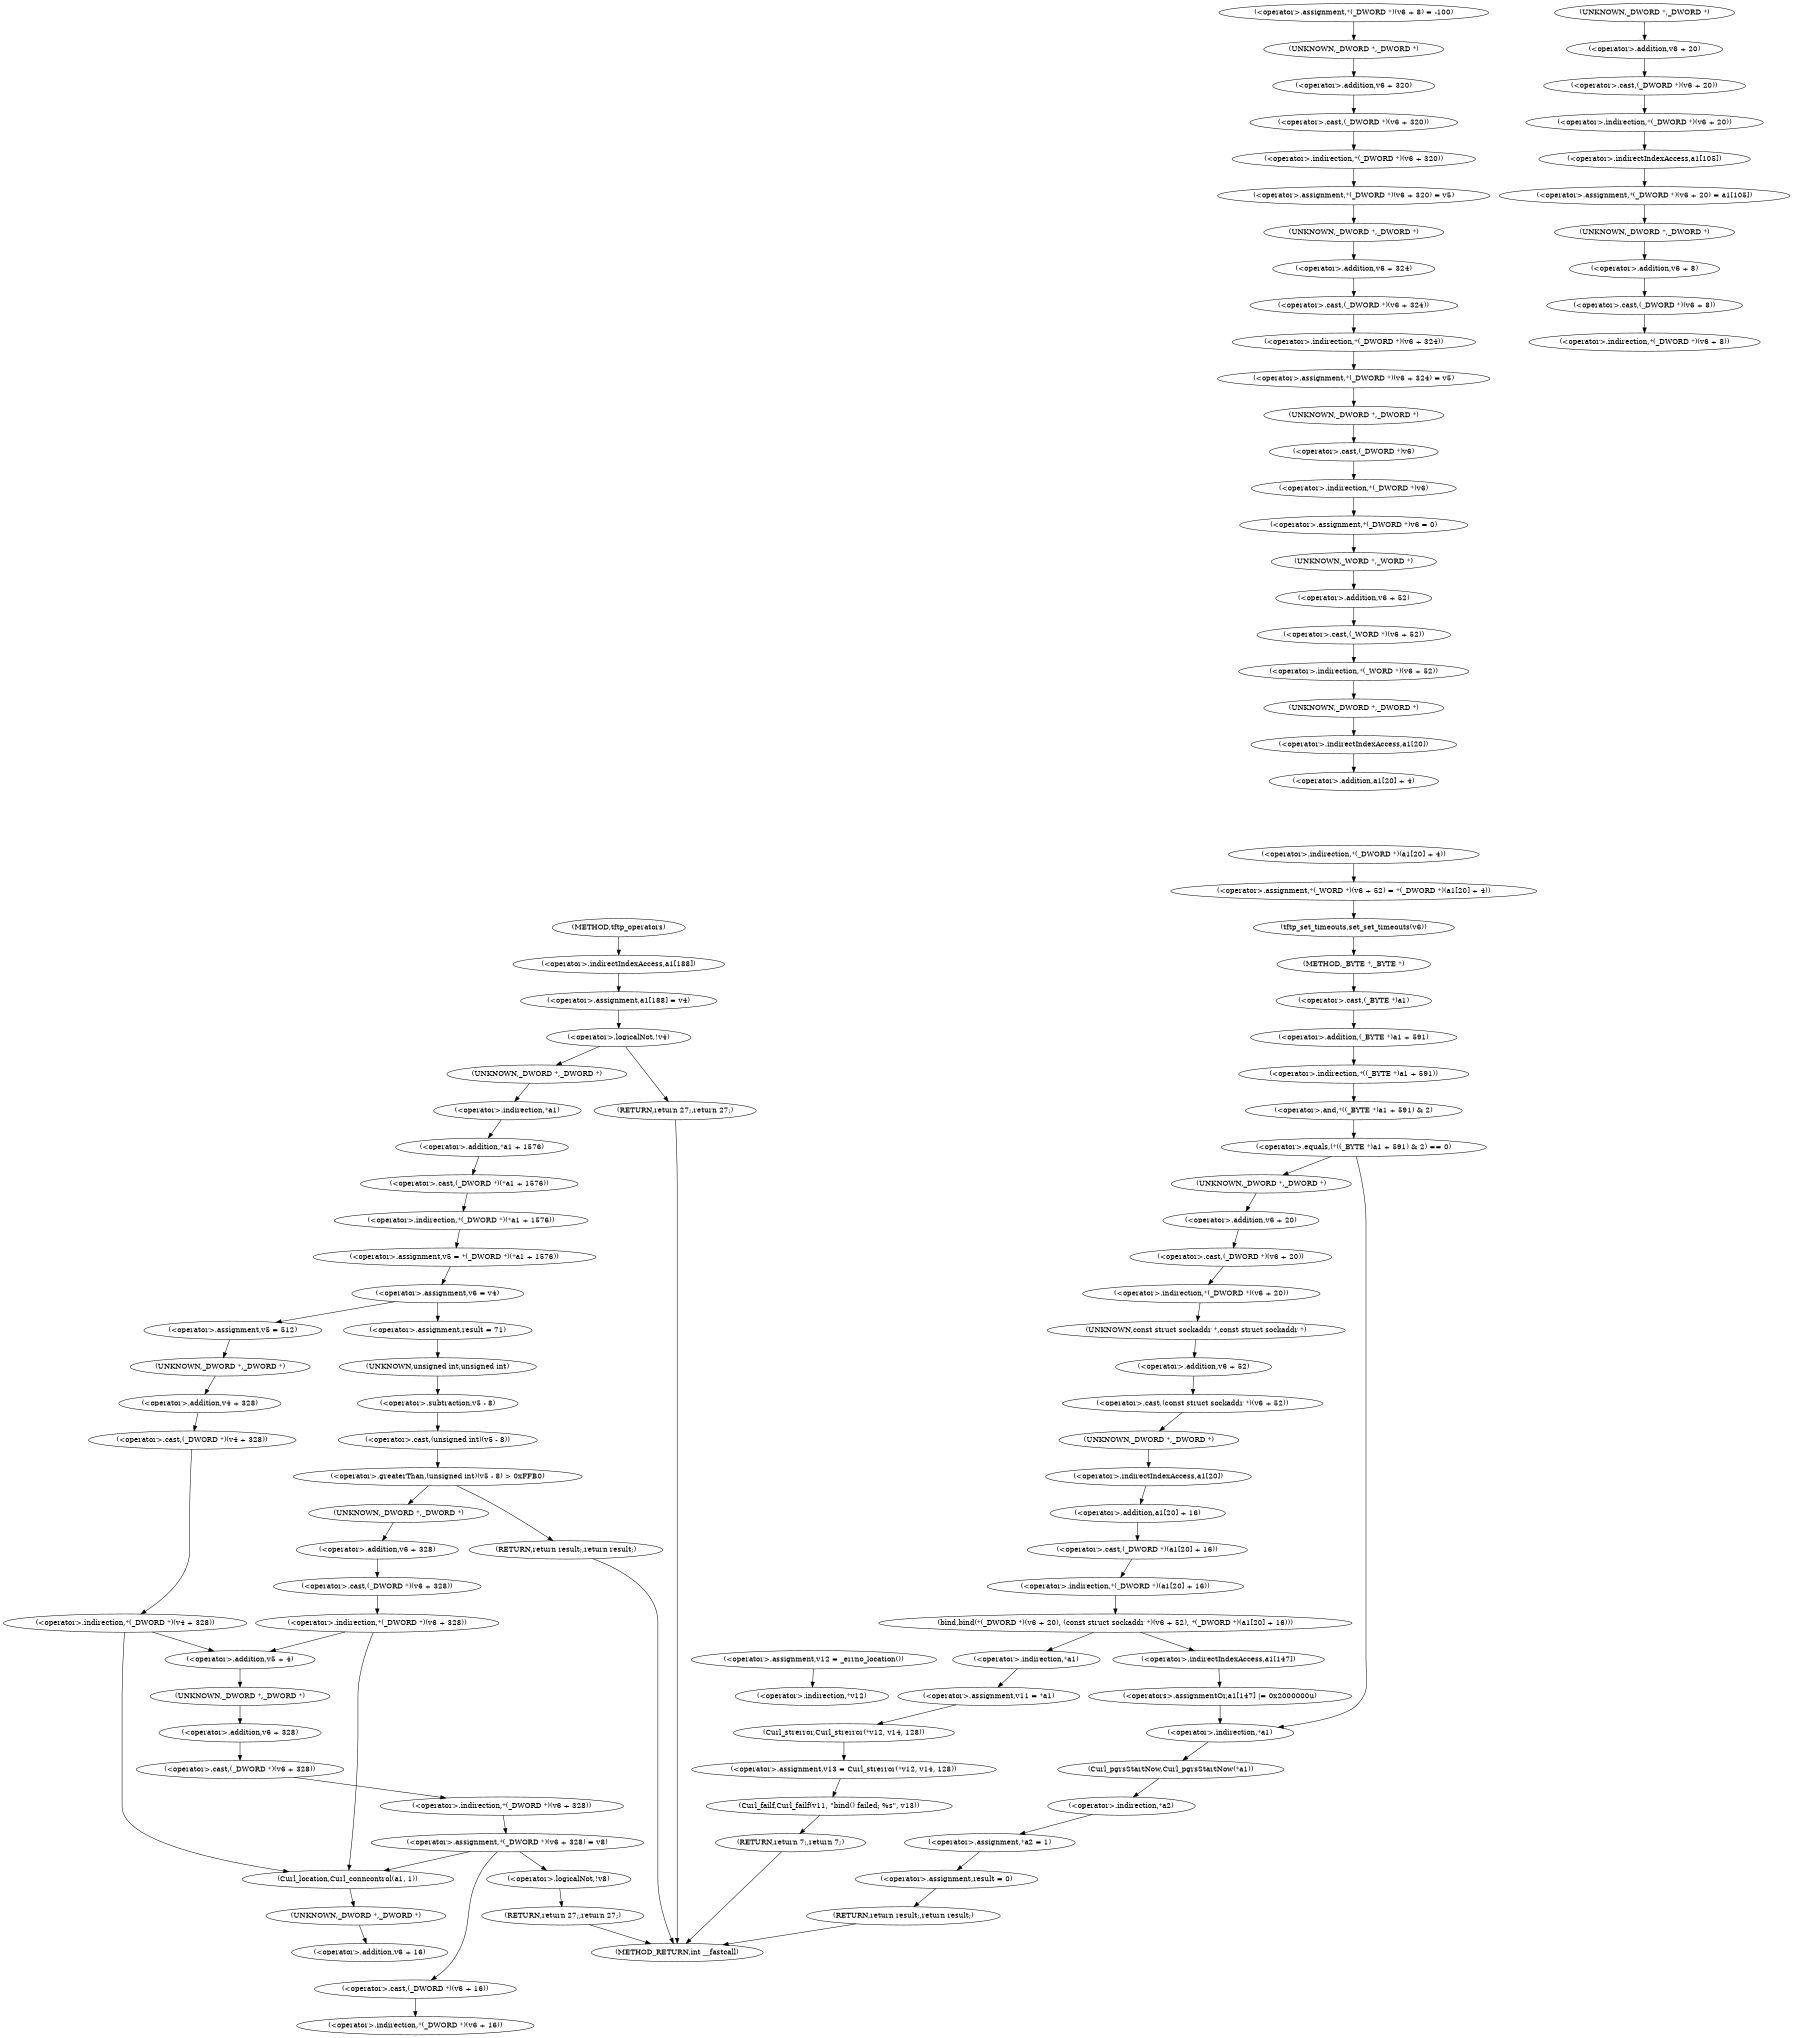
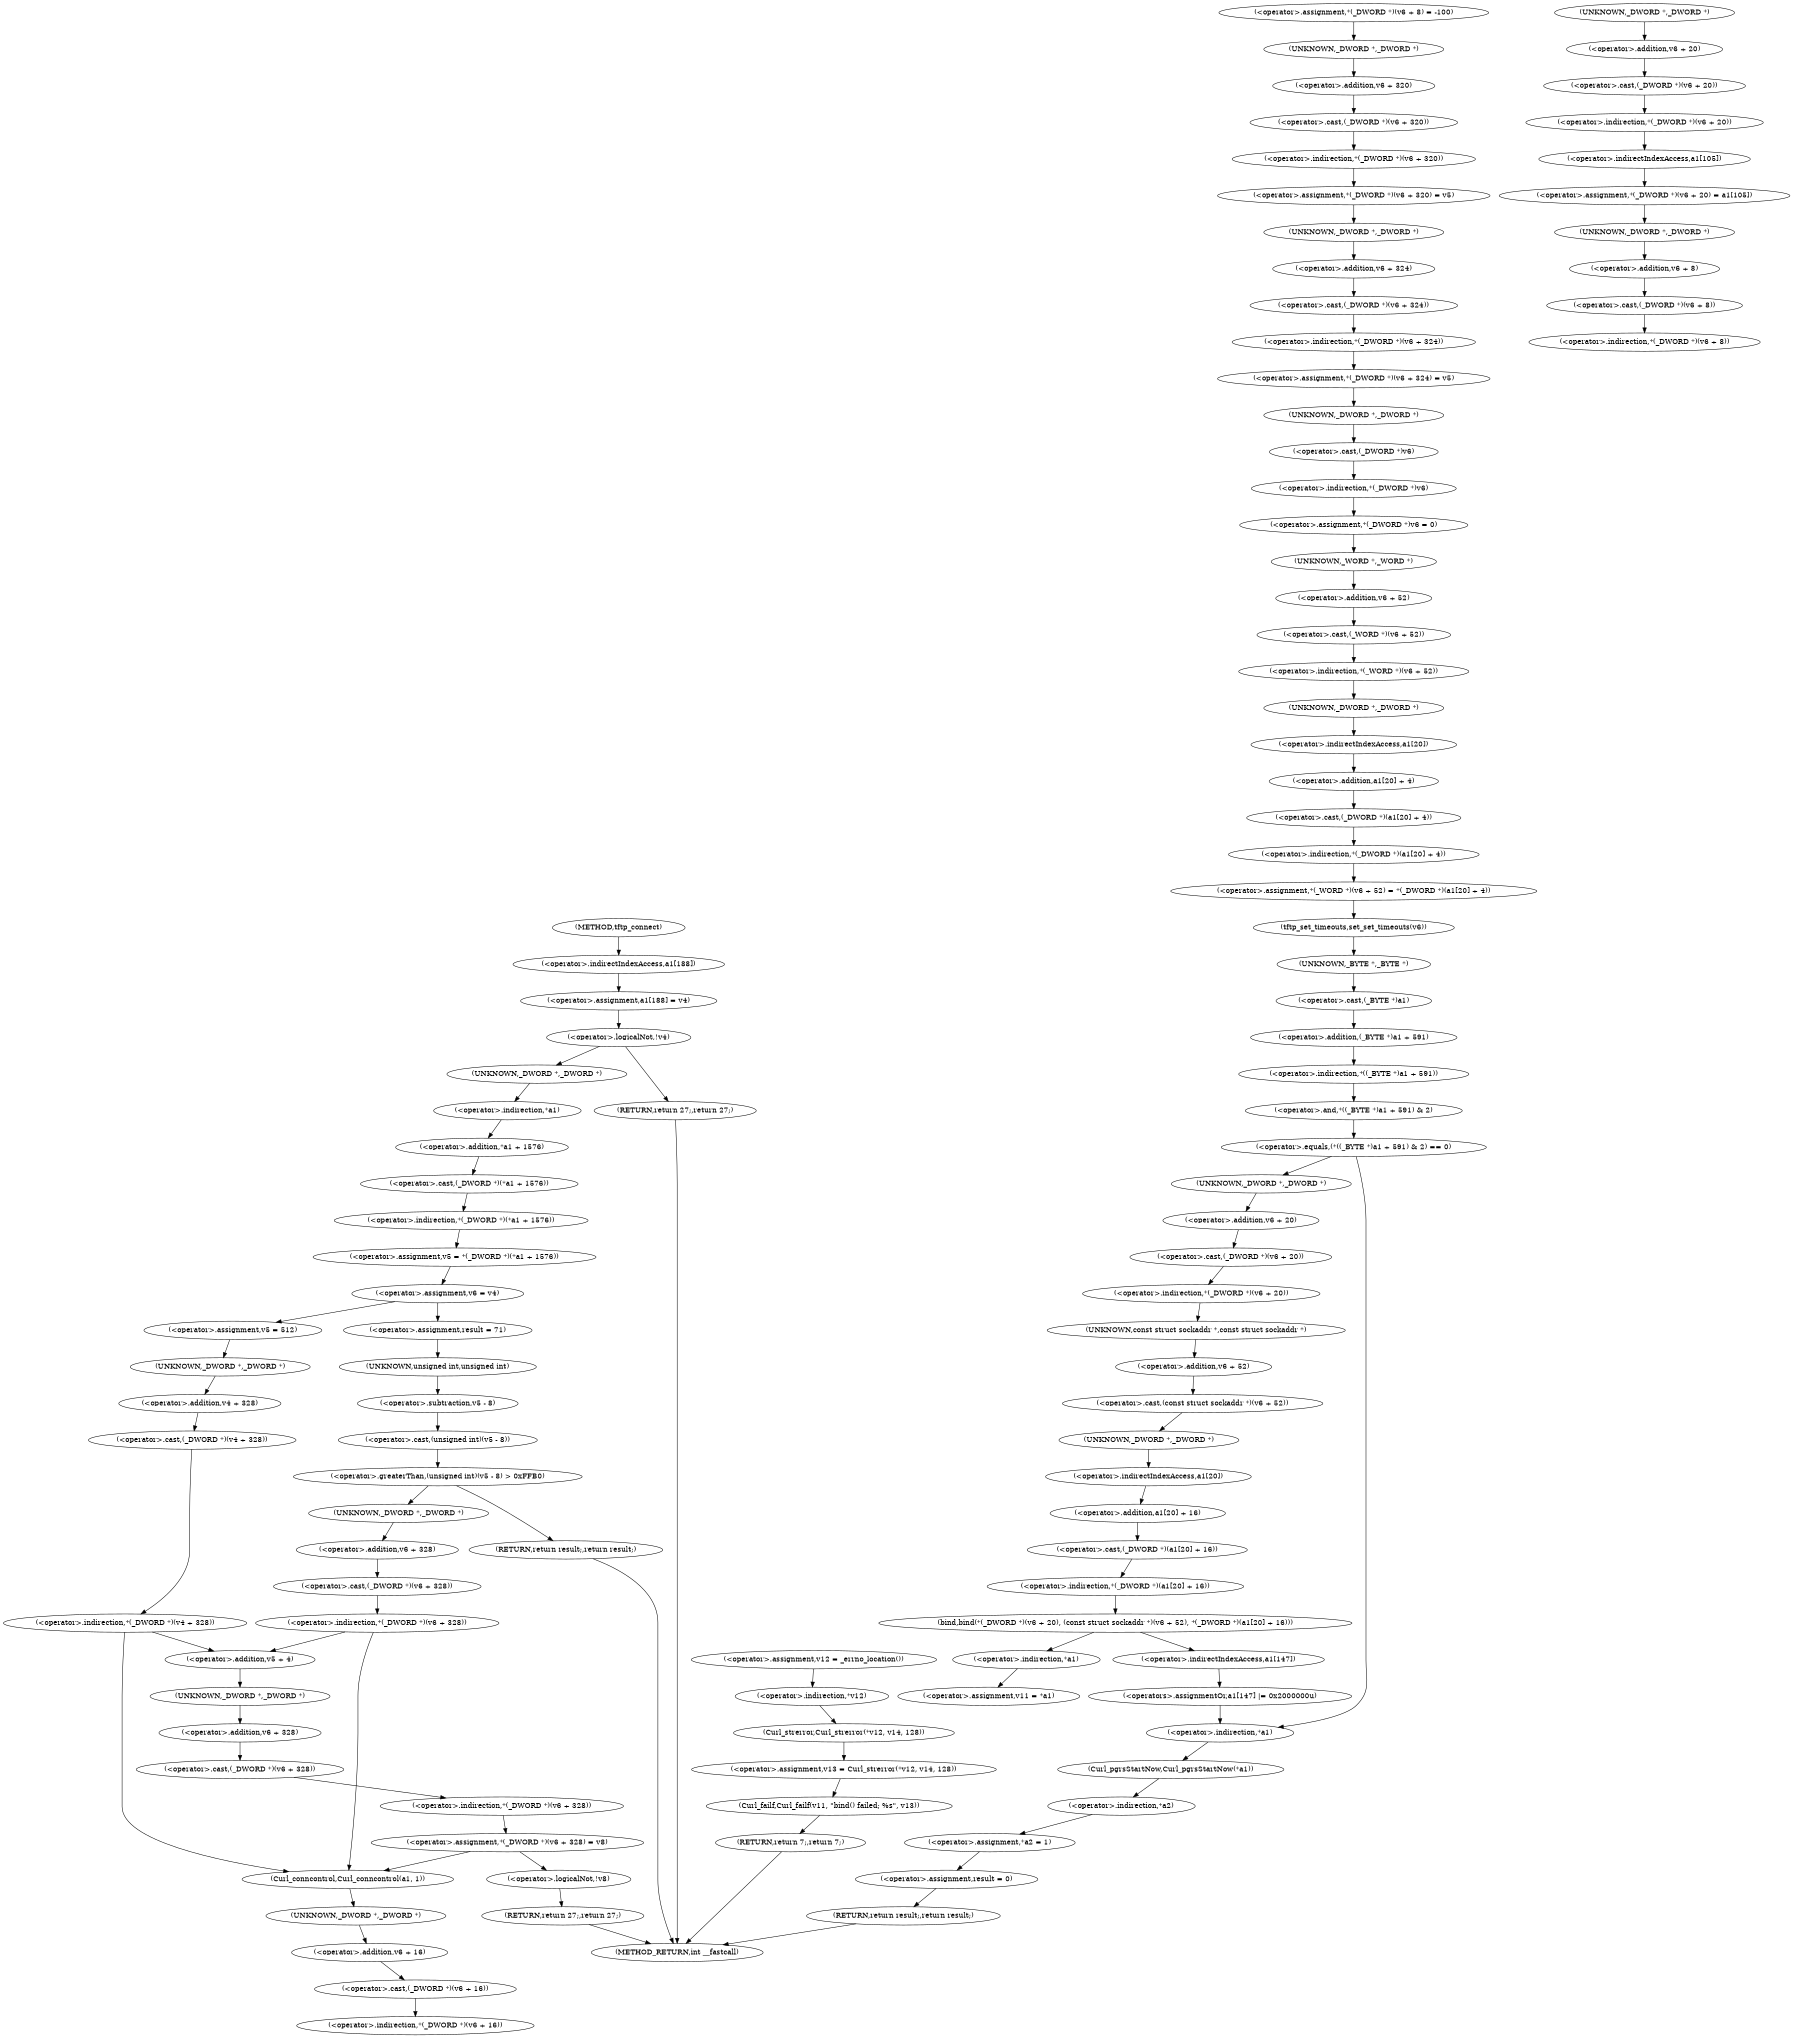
node "(<operator>.cast,(_DWORD *)(a1[20] + 4))": added
node "(METHOD,tftp_operators)": label "(METHOD,tftp_operators)" -> "(METHOD,tftp_connect)"
node "(METHOD,_BYTE *,_BYTE *)": label "(METHOD,_BYTE *,_BYTE *)" -> "(UNKNOWN,_BYTE *,_BYTE *)"
edge "(<operator>.assignment,v11 = *a1)" -> "(Curl_strerror,Curl_strerror(*v12, v14, 128))": now "(<operator>.indirection,*v12)" -> "(Curl_strerror,Curl_strerror(*v12, v14, 128))"
node "(Curl_location,Curl_conncontrol(a1, 1))": label "(Curl_location,Curl_conncontrol(a1, 1))" -> "(Curl_conncontrol,Curl_conncontrol(a1, 1))"
edge "(<operator>.assignment,*(_DWORD *)(v6 + 328) = v8)" -> "(<operator>.cast,(_DWORD *)(v6 + 16))": now "(<operator>.addition,v6 + 16)" -> "(<operator>.cast,(_DWORD *)(v6 + 16))"
